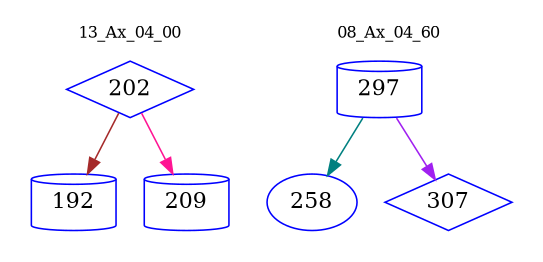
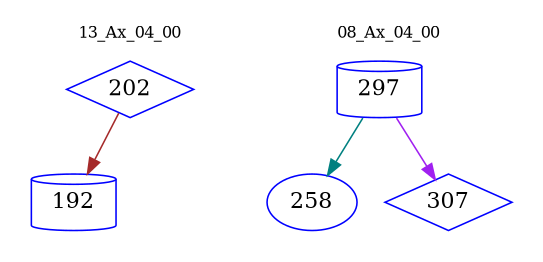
cluster "08_Ax_04_60": label "08_Ax_04_60" -> "08_Ax_04_00"
node "209": removed
